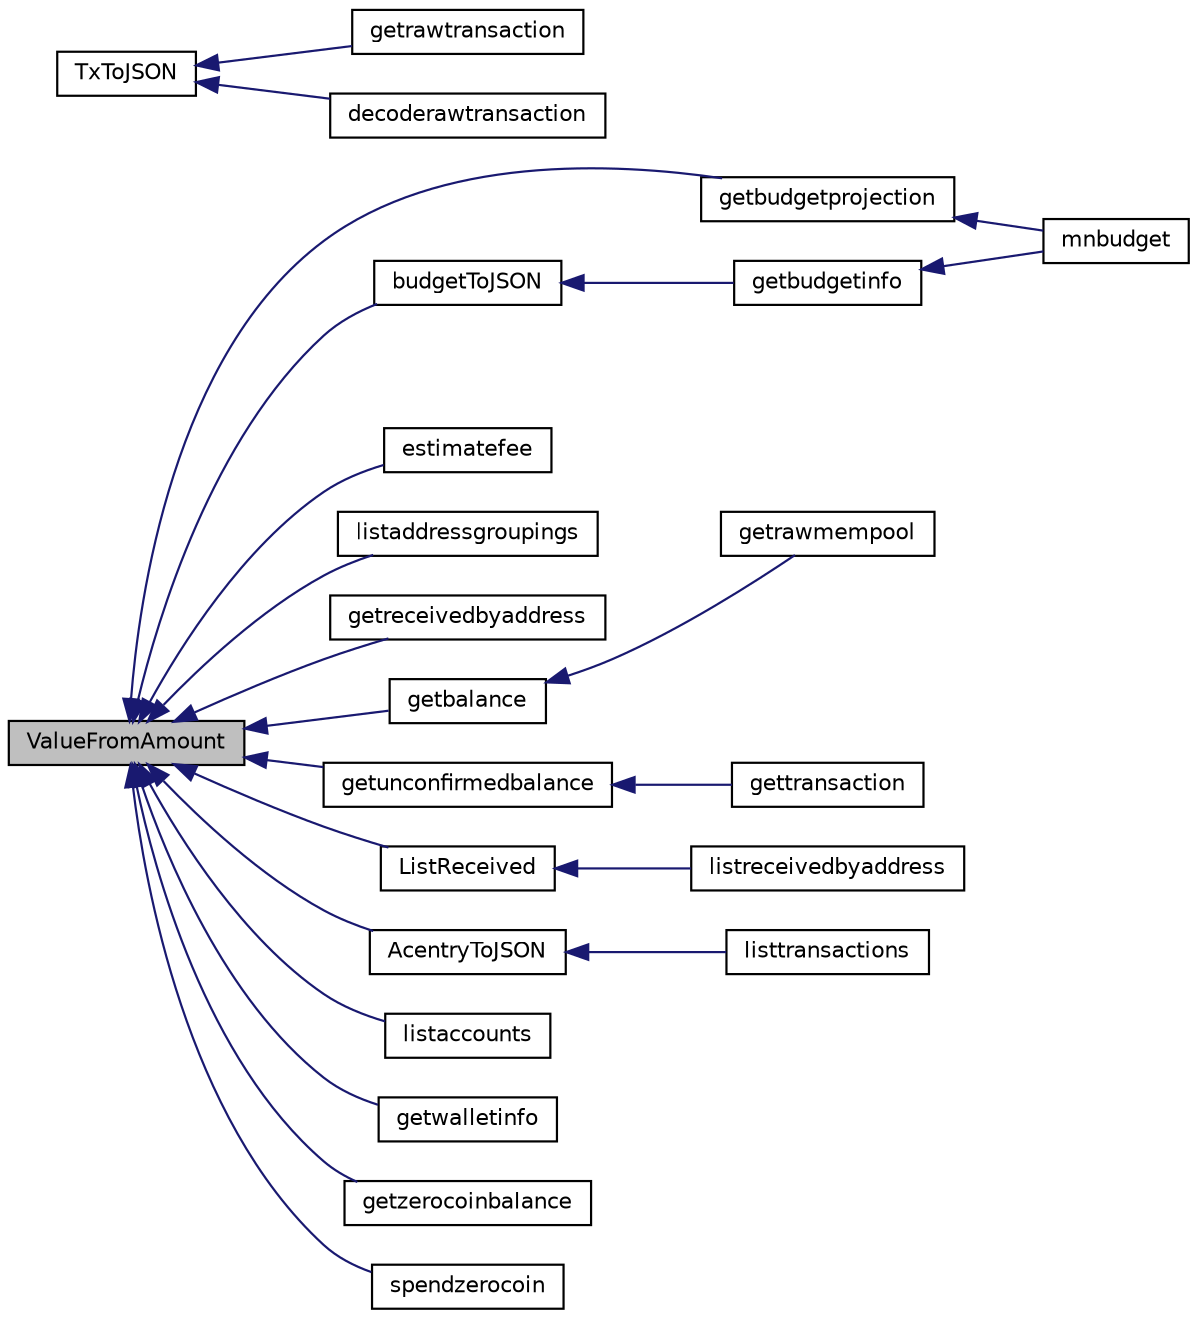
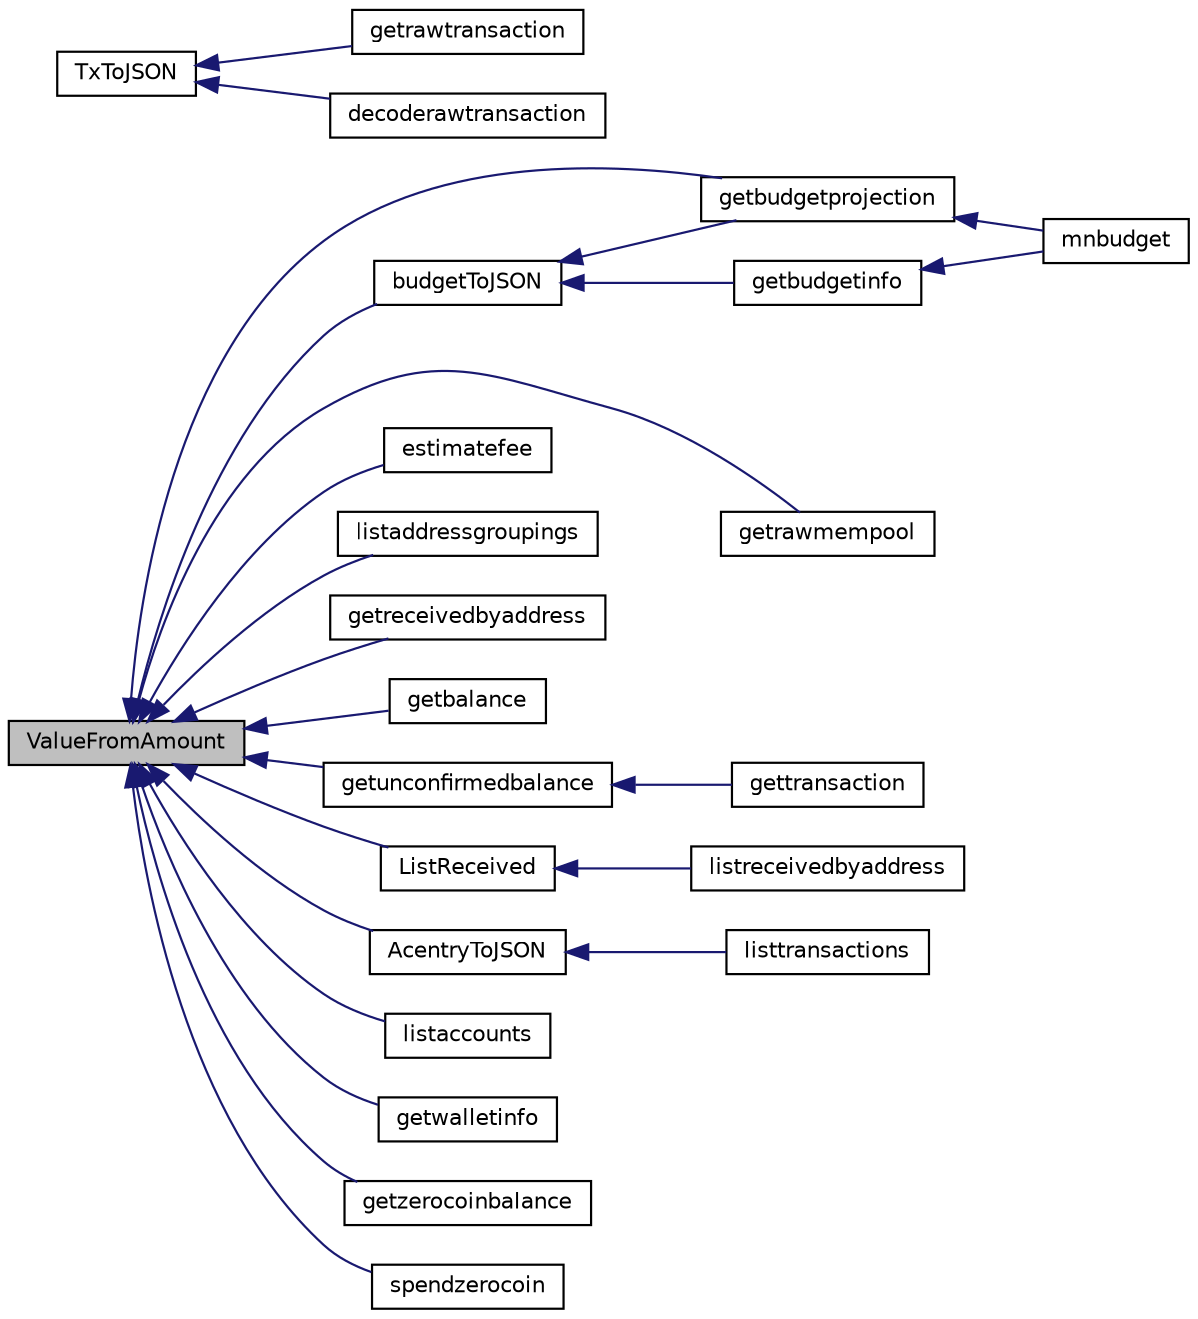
edge "getbudgetprojection" -> "budgetToJSON": added
edge "getrawmempool" -> "getbalance": now "getrawmempool" -> "ValueFromAmount"
